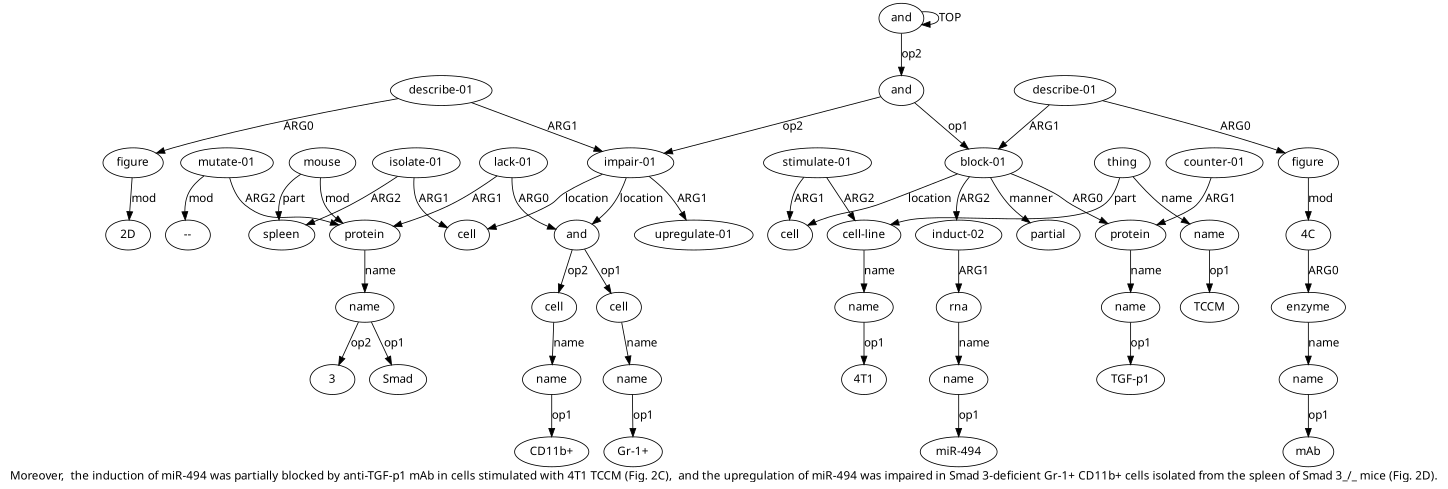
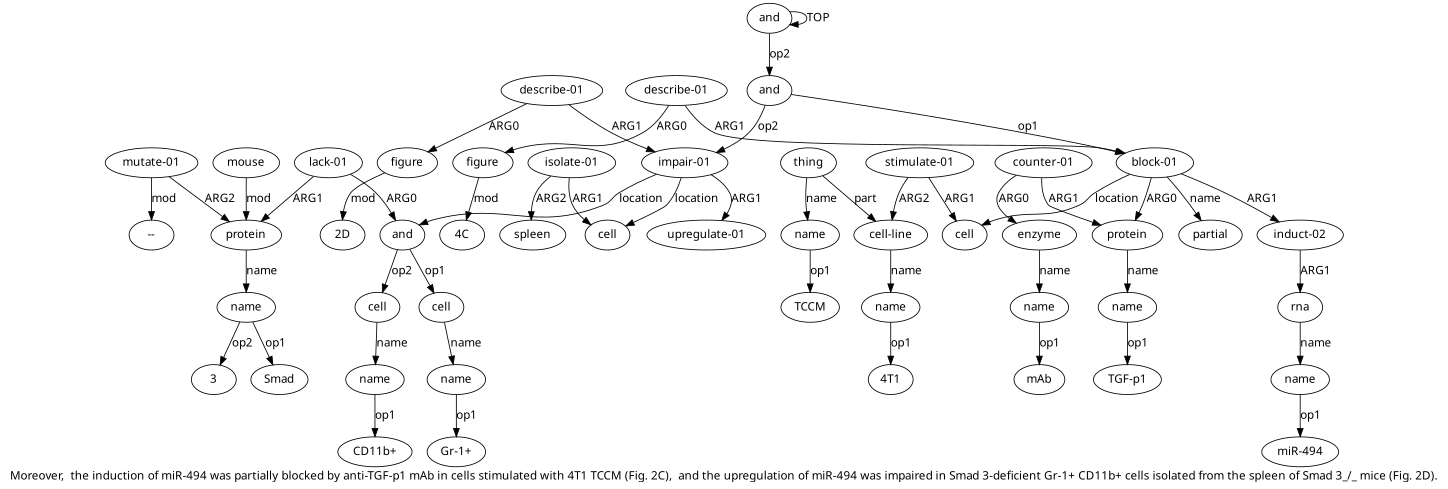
edge "mouse" -> "spleen": removed, label "part"
edge "block-01" -> "induct-02": label "ARG2" -> "ARG1"
edge "block-01" -> "partial": label "manner" -> "name"
edge "4C" -> "enzyme": now "counter-01" -> "enzyme"
